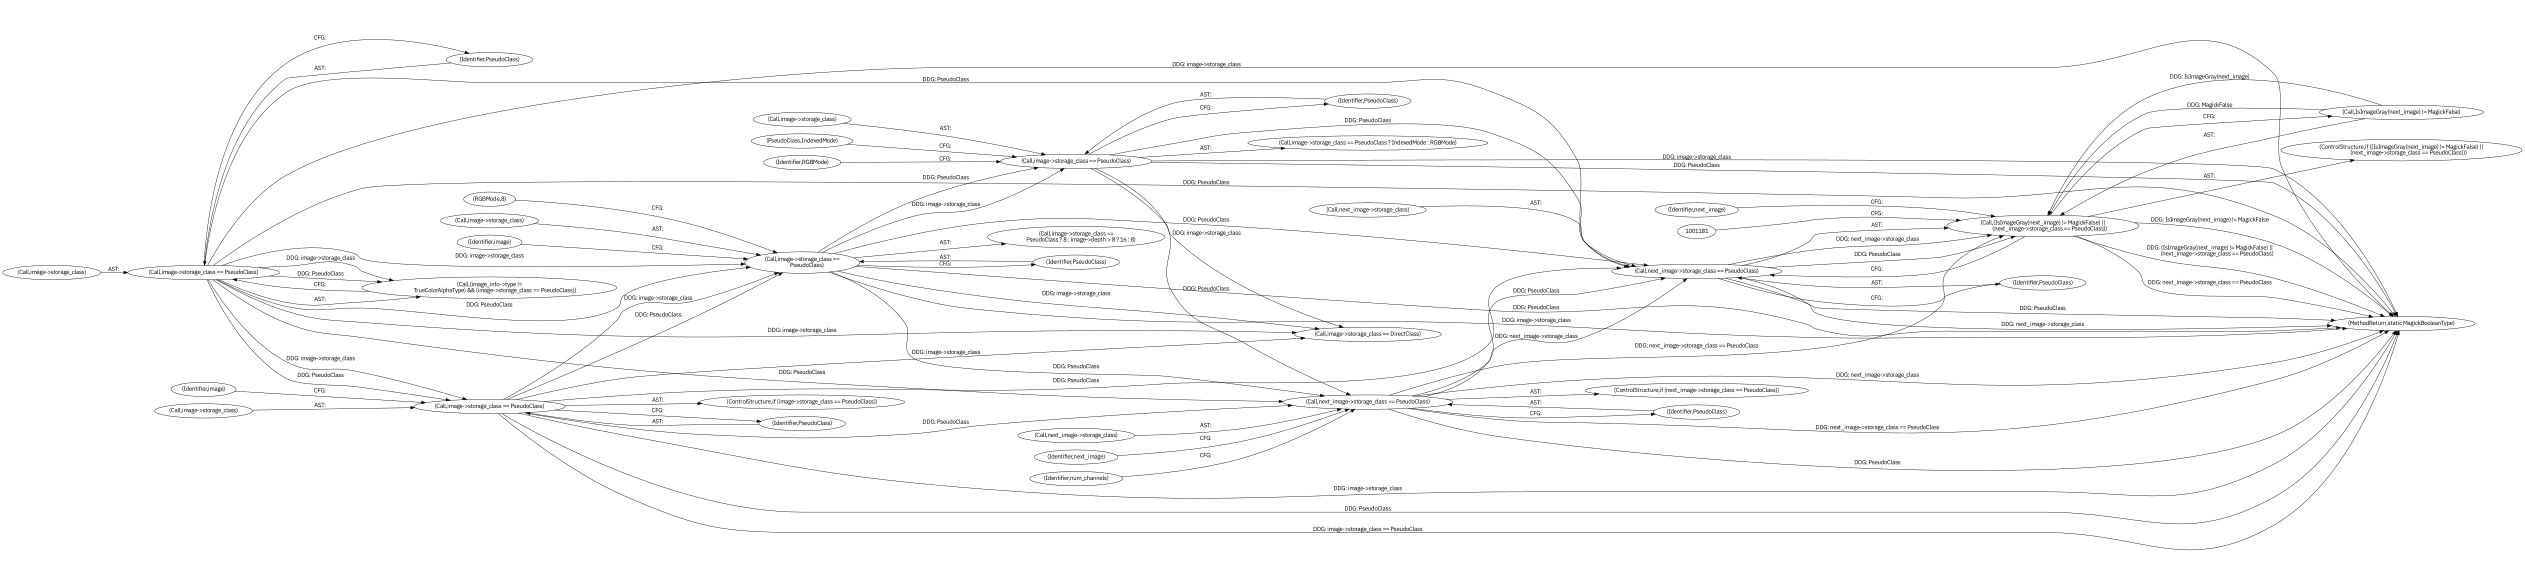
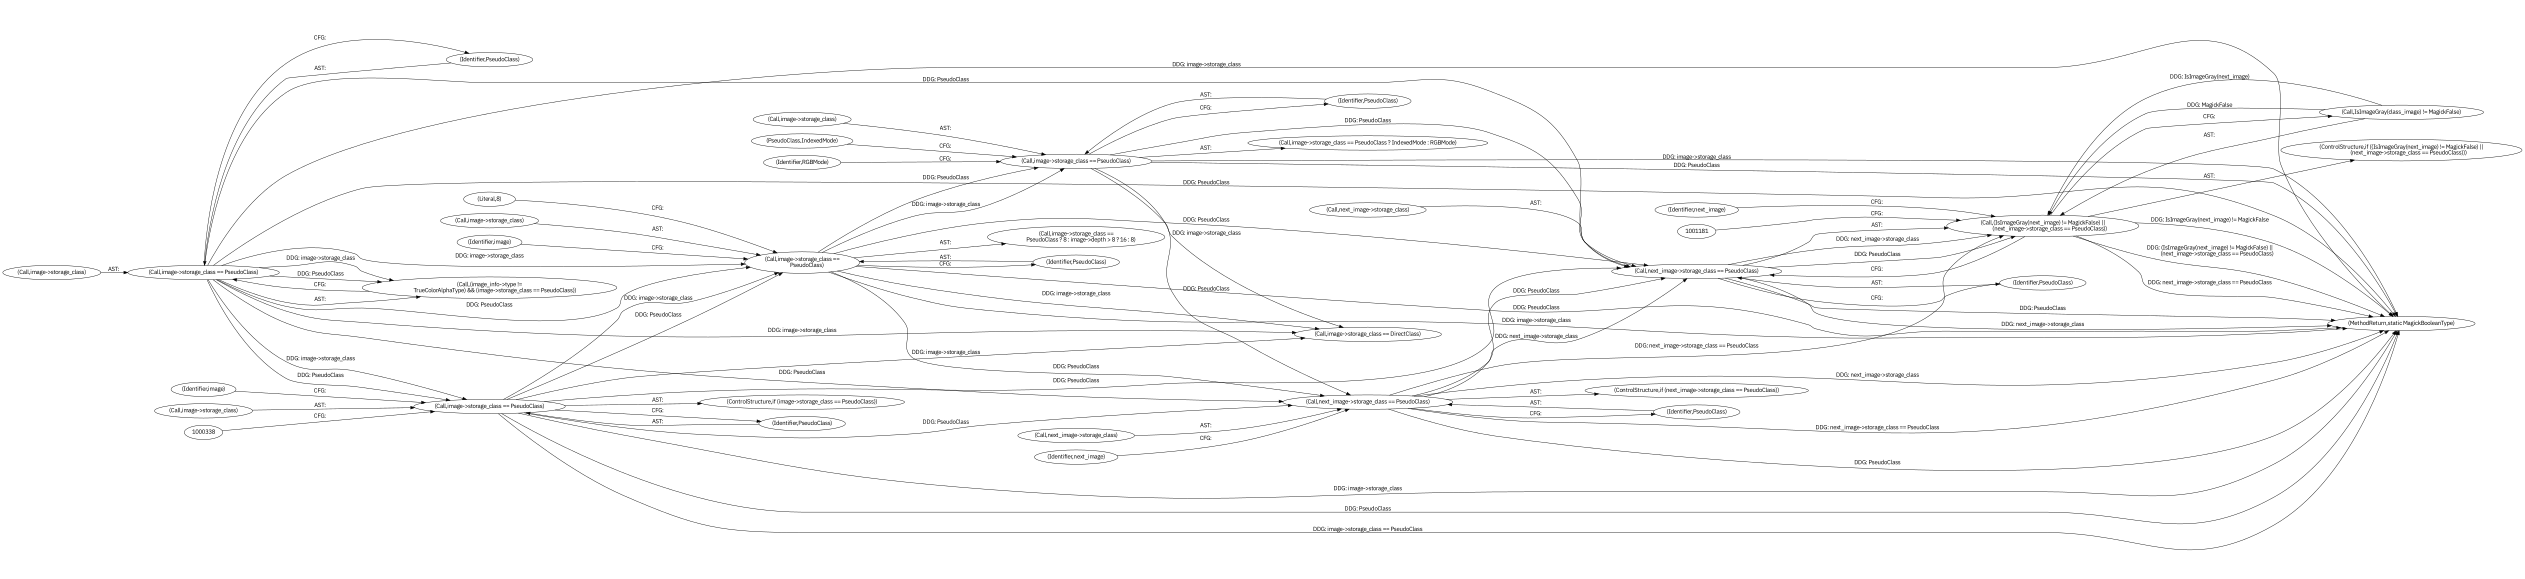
node "(Call,IsImageGray(next_image) != MagickFalse)": label "(Call,IsImageGray(next_image) != MagickFalse)" -> "(Call,IsImageGray(class_image) != MagickFalse)"
node "(RGBMode,8)": label "(RGBMode,8)" -> "(Literal,8)"
node "1000338": added
node "(Identifier,num_channels)": removed
